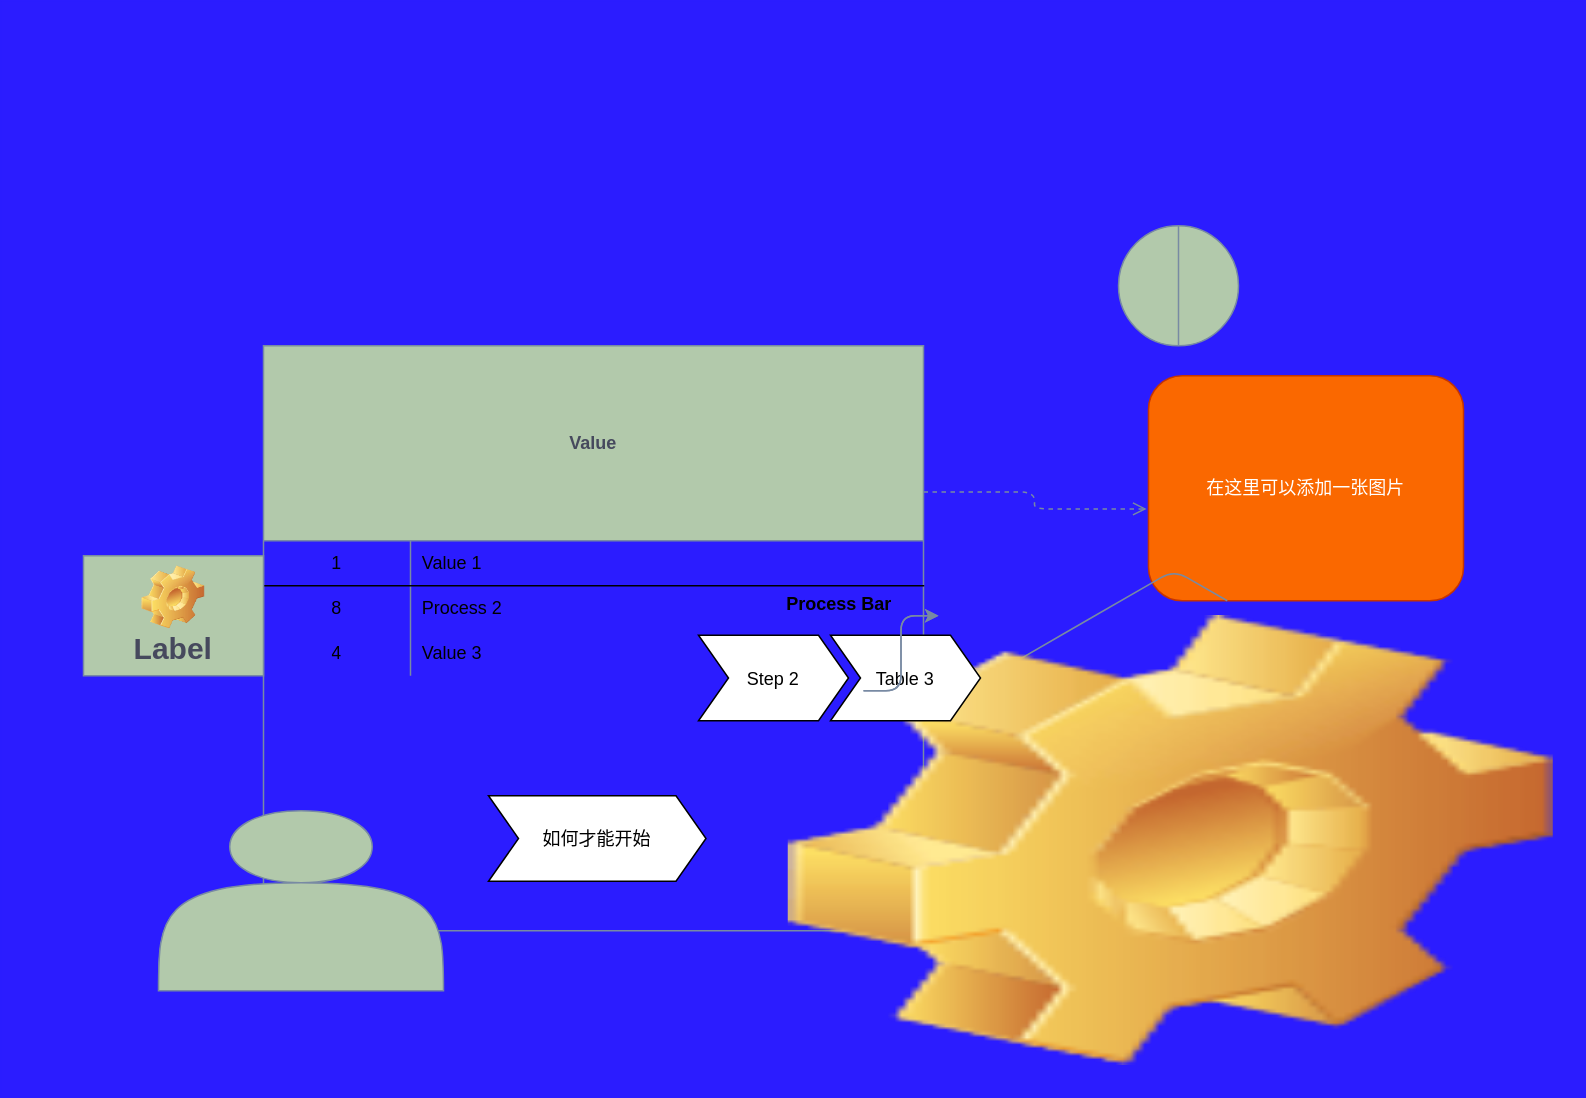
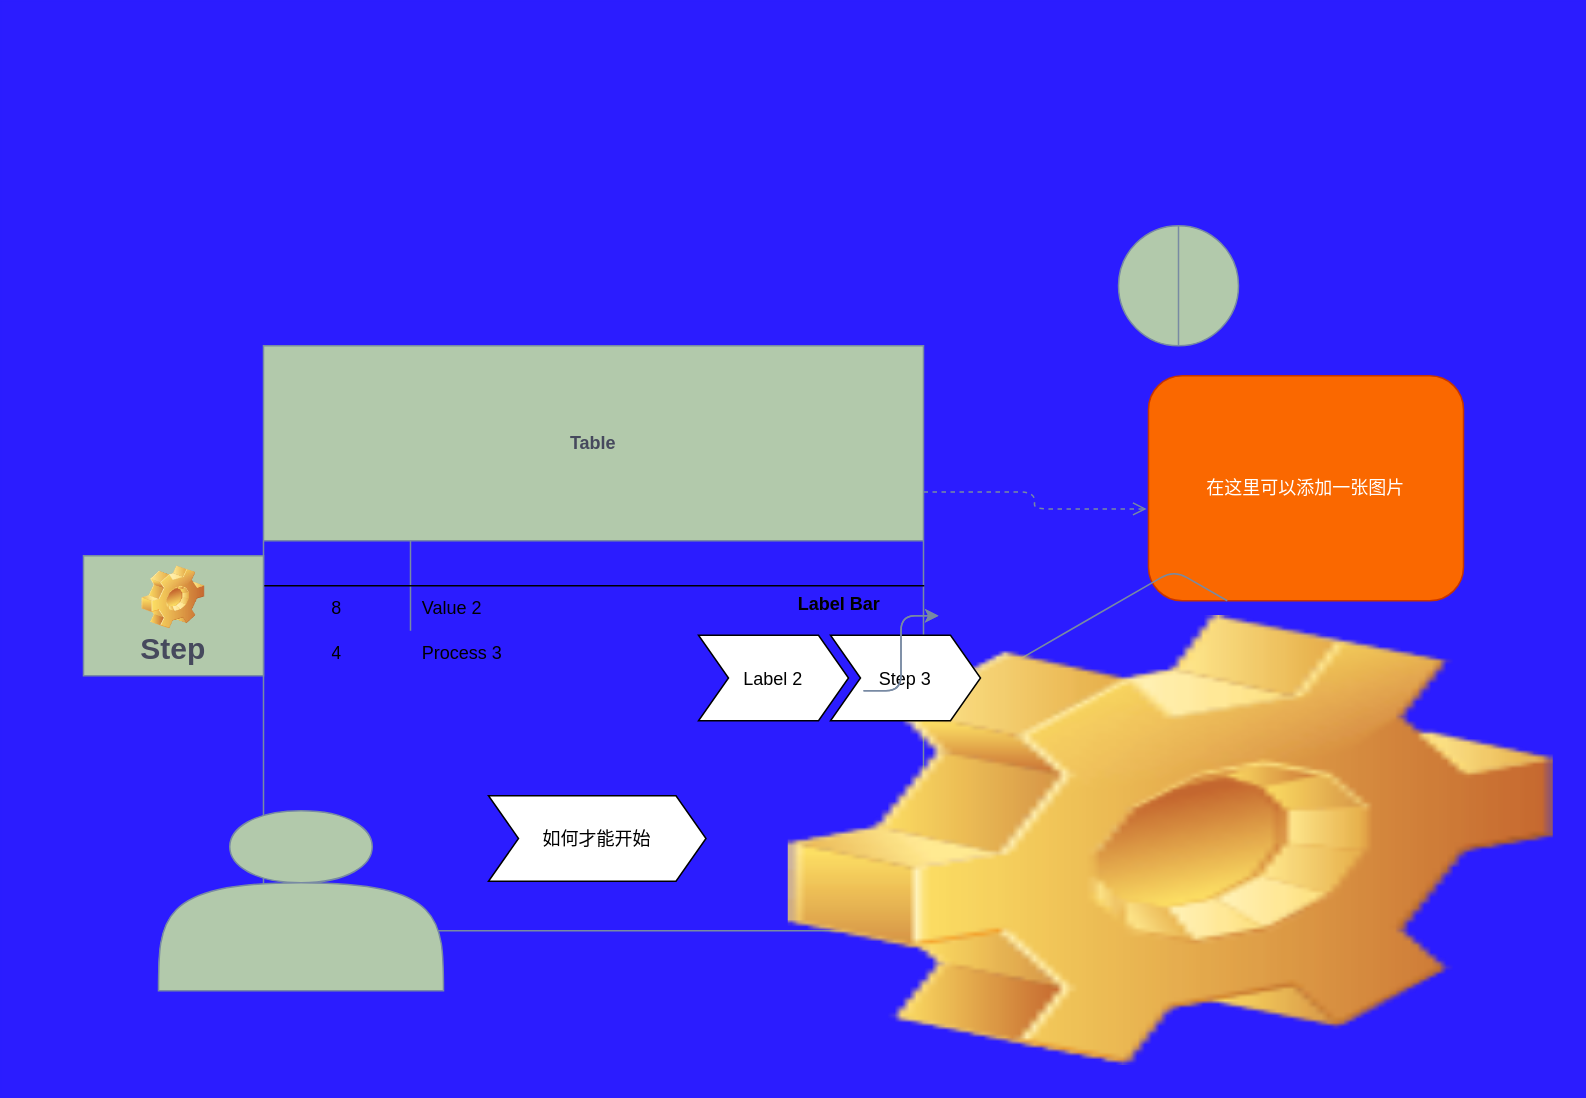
node "Value": label "Value" -> "Table"
node "1": removed
node "Value 1": removed
node "Process Bar": label "Process Bar" -> "Label Bar"
node "Process 2": label "Process 2" -> "Value 2"
node "Label": label "Label" -> "Step"
node "Value 3": label "Value 3" -> "Process 3"
node "Step 2": label "Step 2" -> "Label 2"
node "Table 3": label "Table 3" -> "Step 3"
